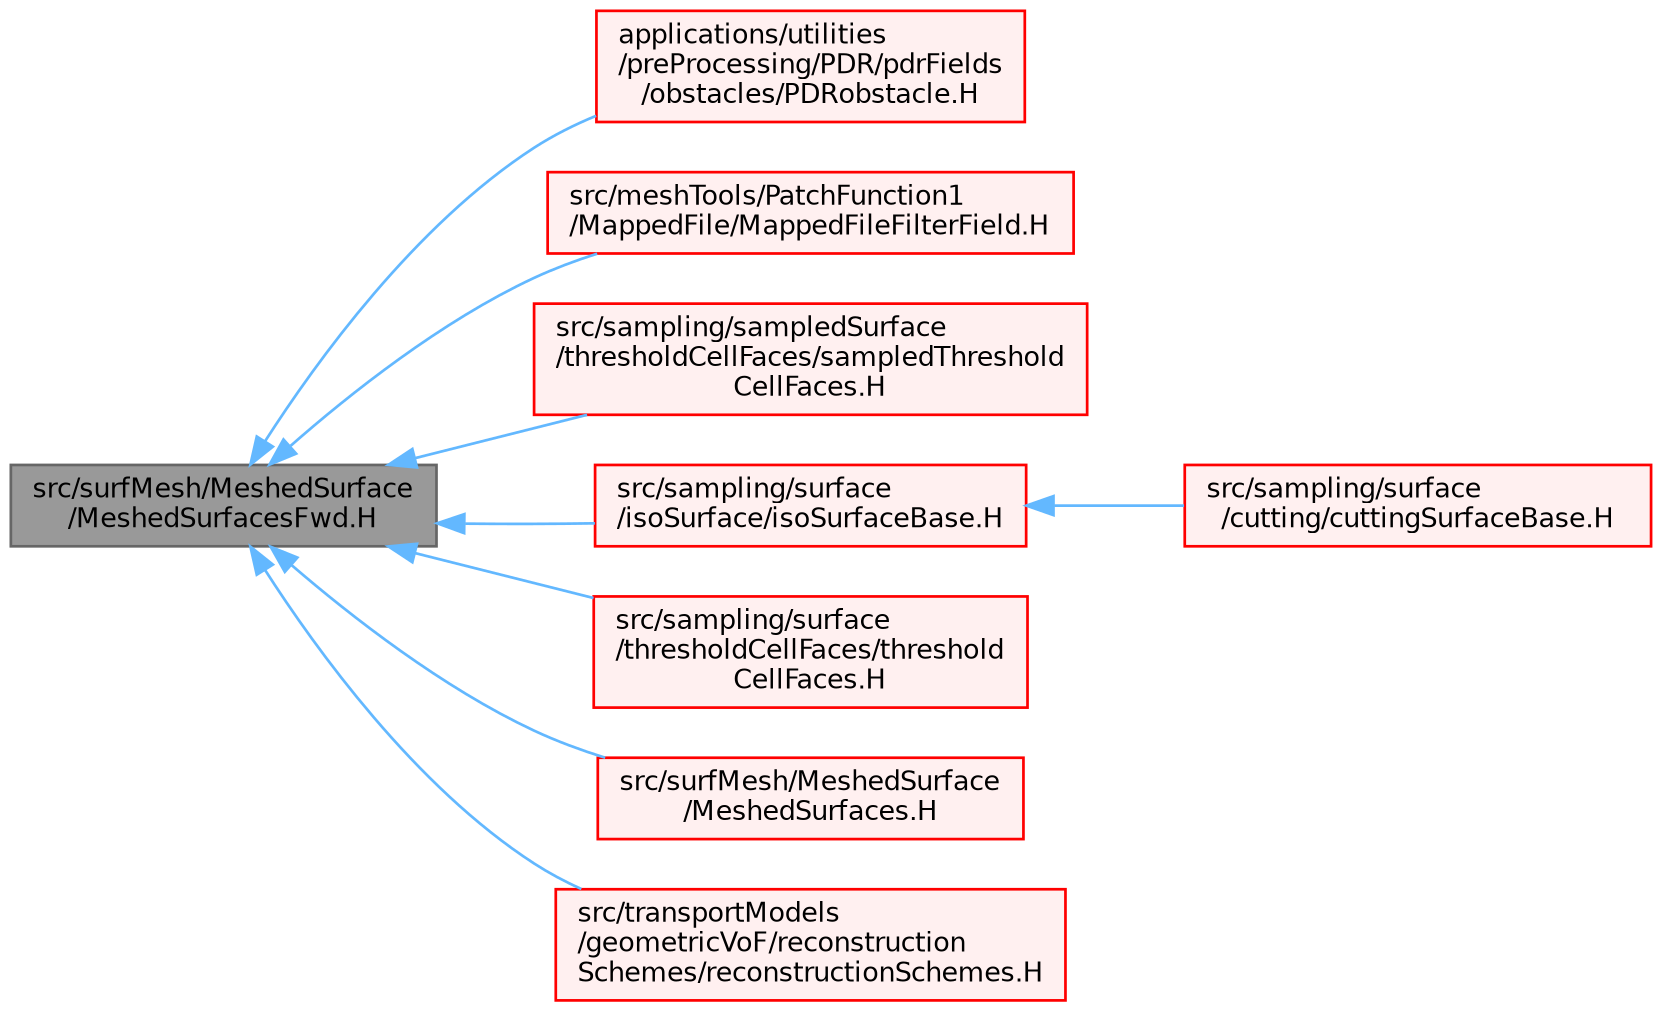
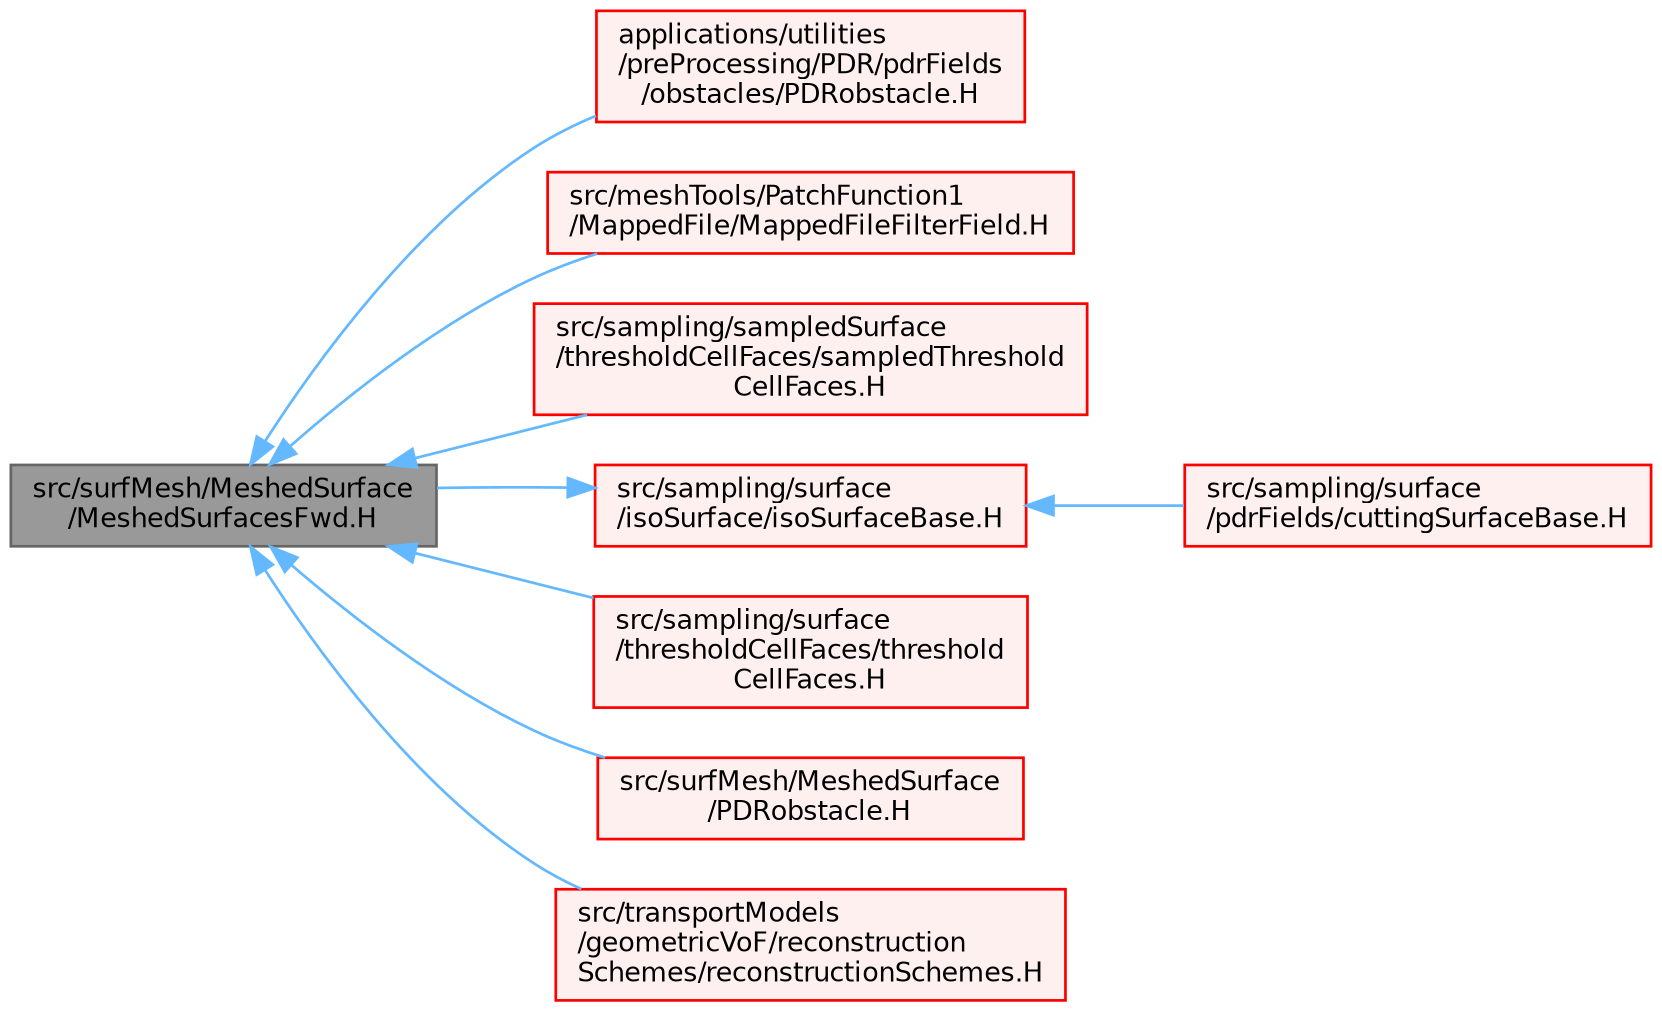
node "src/sampling/surface /cutting/cuttingSurfaceBase.H": label "src/sampling/surface /cutting/cuttingSurfaceBase.H" -> "src/sampling/surface /pdrFields/cuttingSurfaceBase.H"
edge "src/sampling/surface /isoSurface/isoSurfaceBase.H" -> "src/surfMesh/MeshedSurface /MeshedSurfacesFwd.H": reversed
node "src/surfMesh/MeshedSurface /MeshedSurfaces.H": label "src/surfMesh/MeshedSurface /MeshedSurfaces.H" -> "src/surfMesh/MeshedSurface /PDRobstacle.H"
